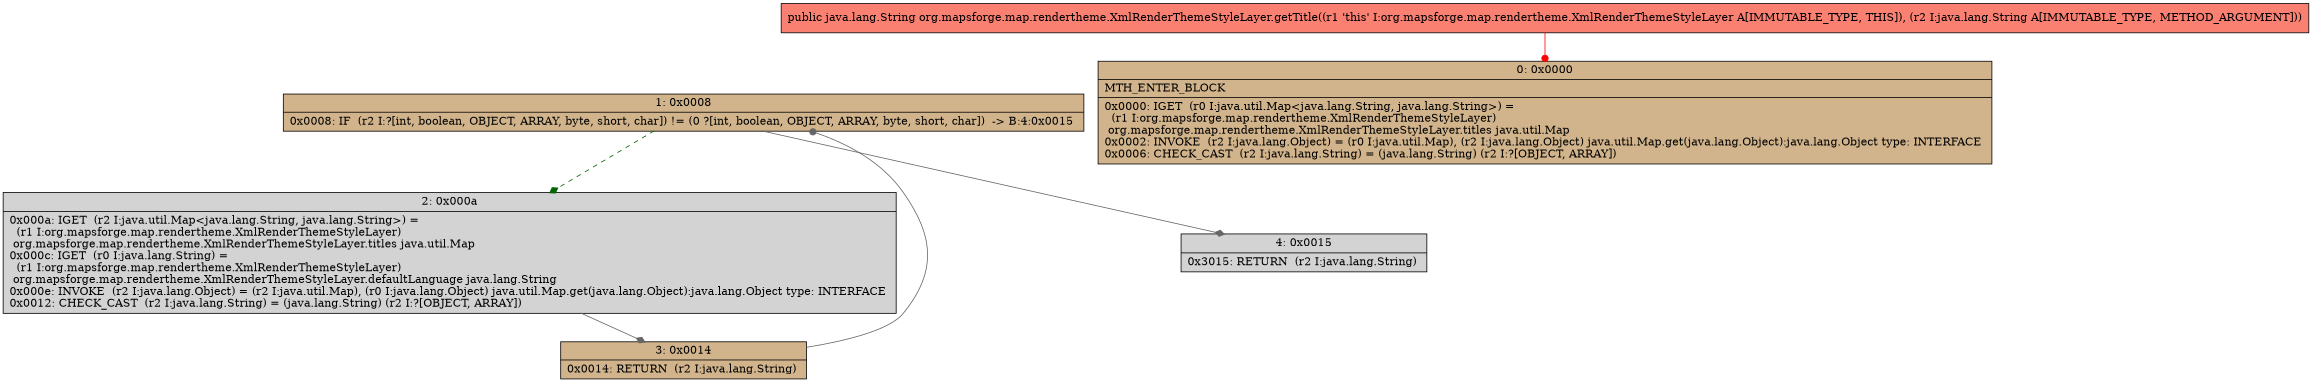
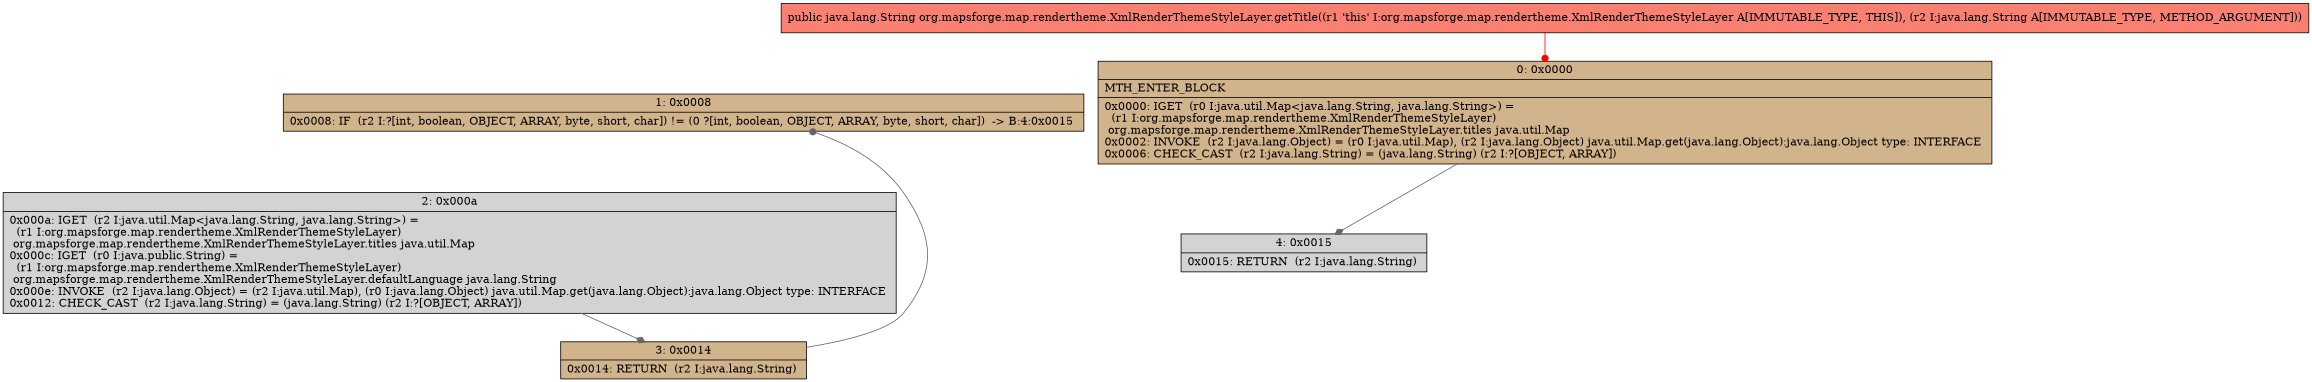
edge "1: 0x0008" -> "2: 0x000a": removed
edge "1: 0x0008" -> "4: 0x0015": now "0: 0x0000" -> "4: 0x0015"
node "2: 0x000a": text "0x000c: IGET  (r0 I:java.lang.String) =" -> "0x000c: IGET  (r0 I:java.public.String) ="
node "4: 0x0015": text "0x3015: RETURN  (r2 I:java.lang.String)" -> "0x0015: RETURN  (r2 I:java.lang.String)"
